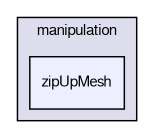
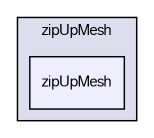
cluster "manipulation": label "manipulation" -> "zipUpMesh"
